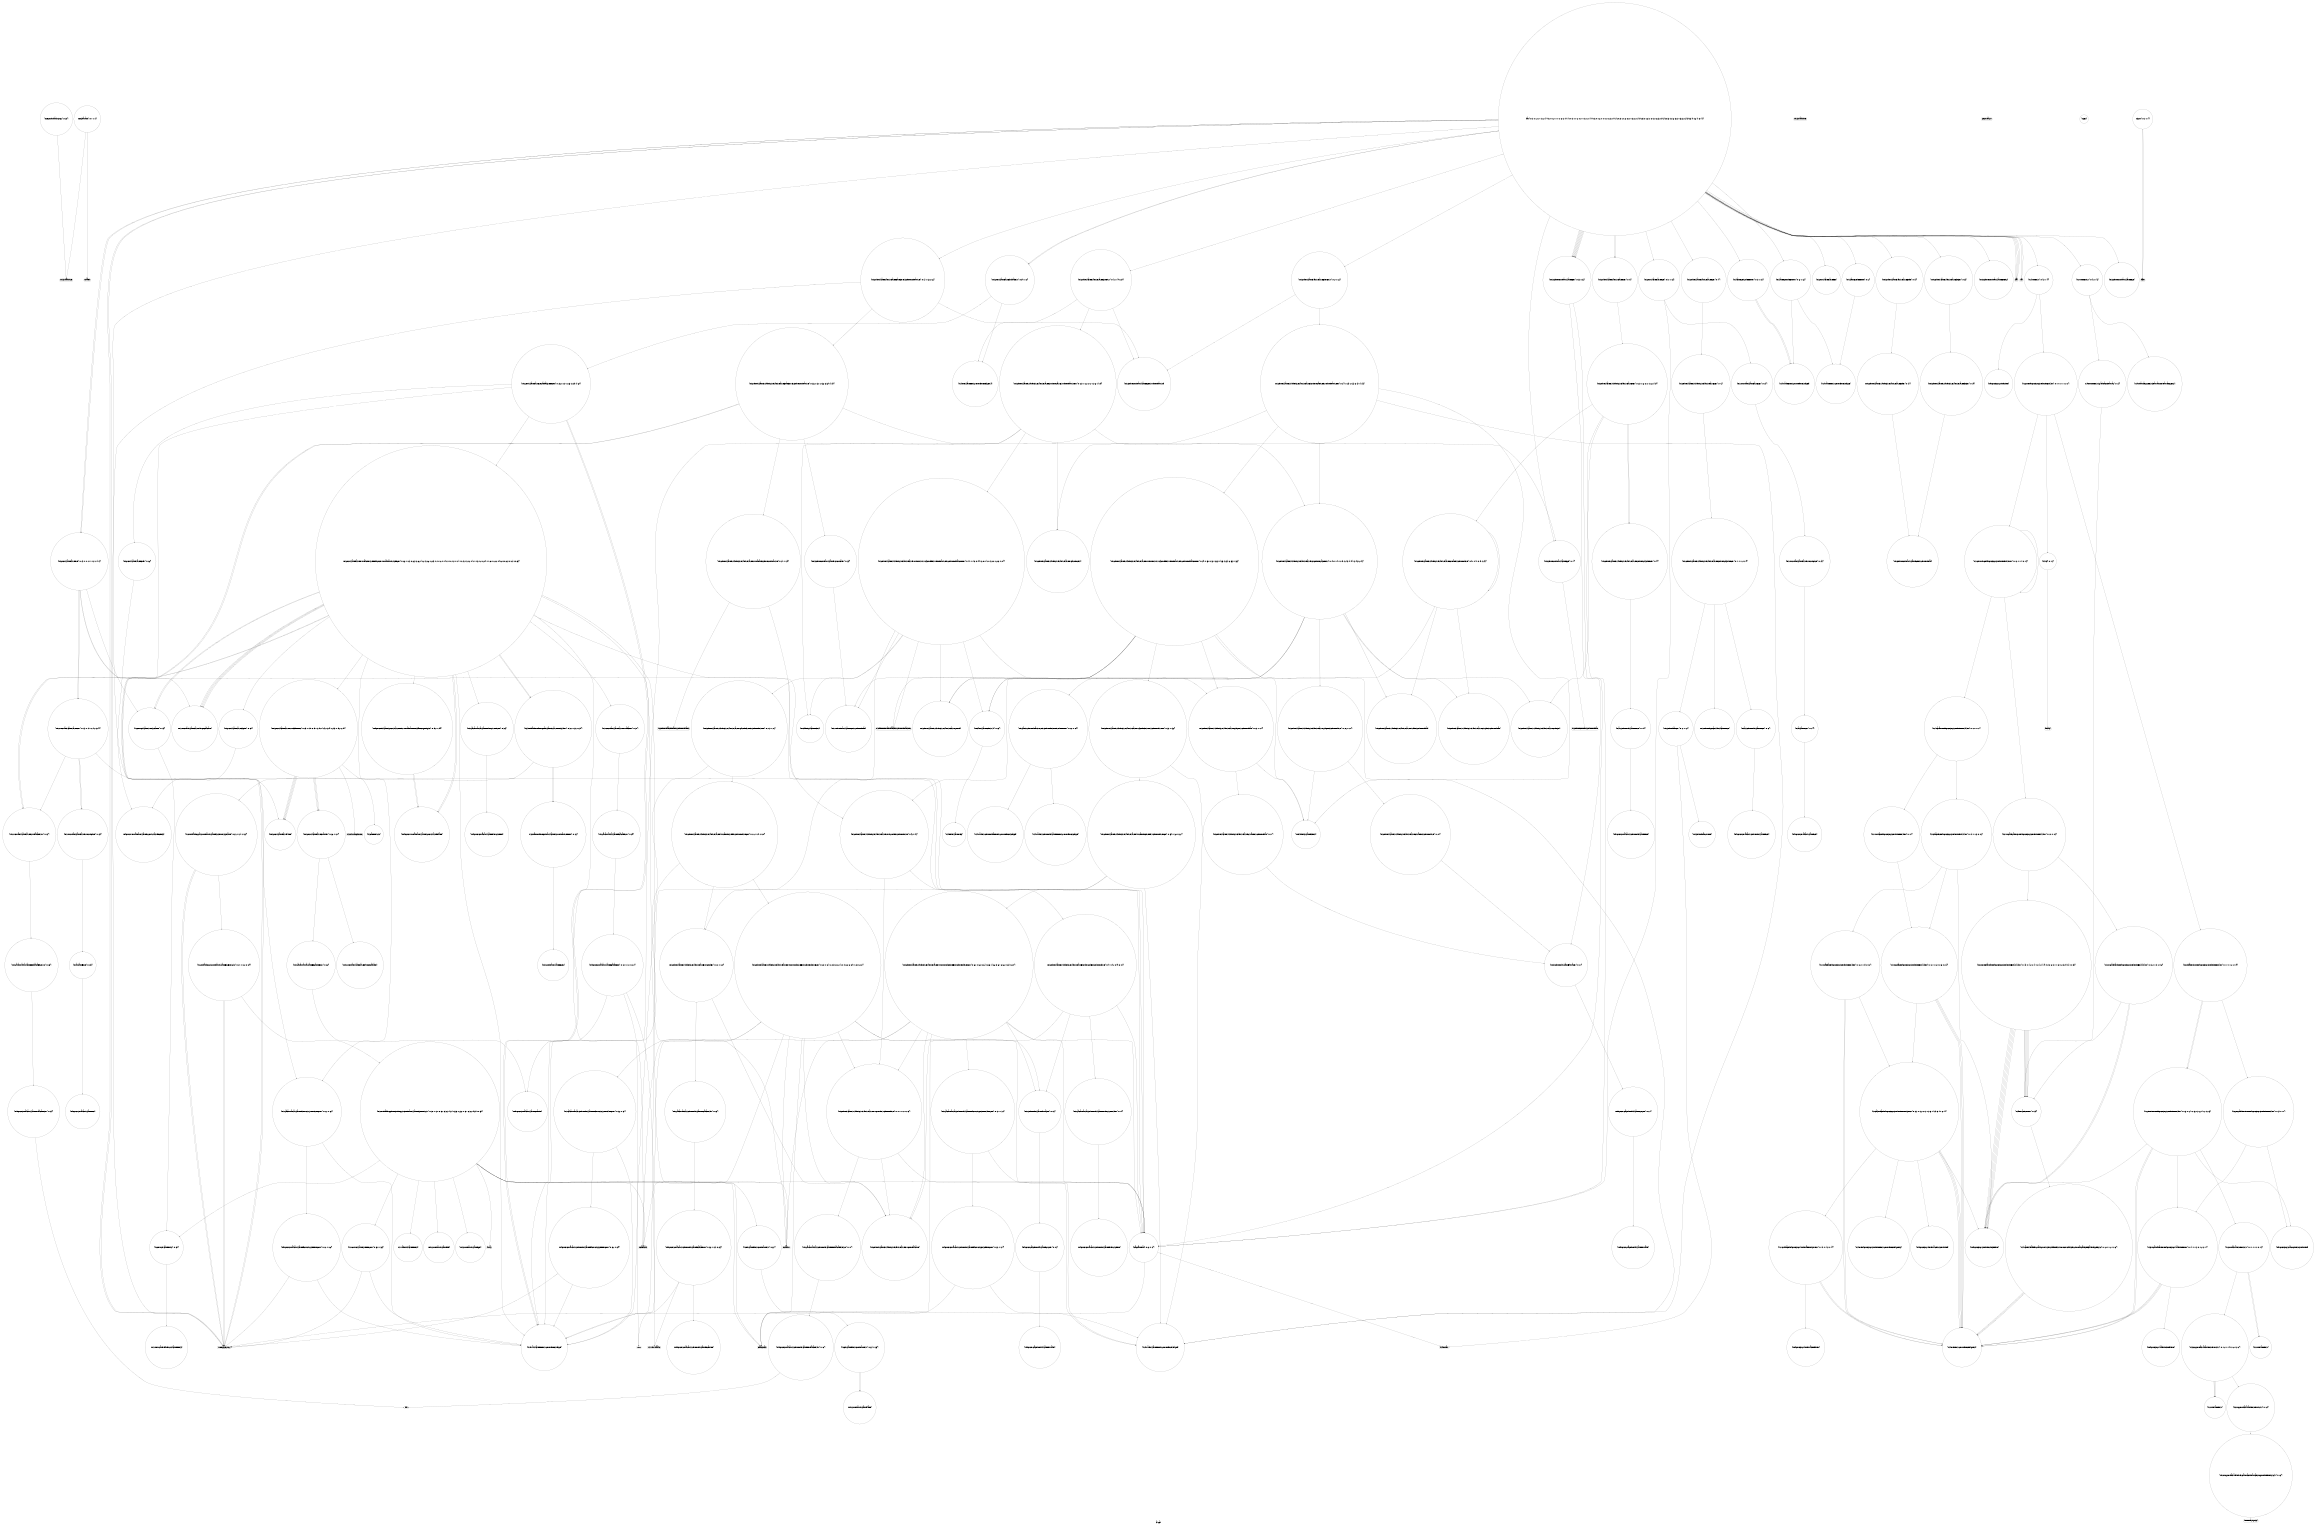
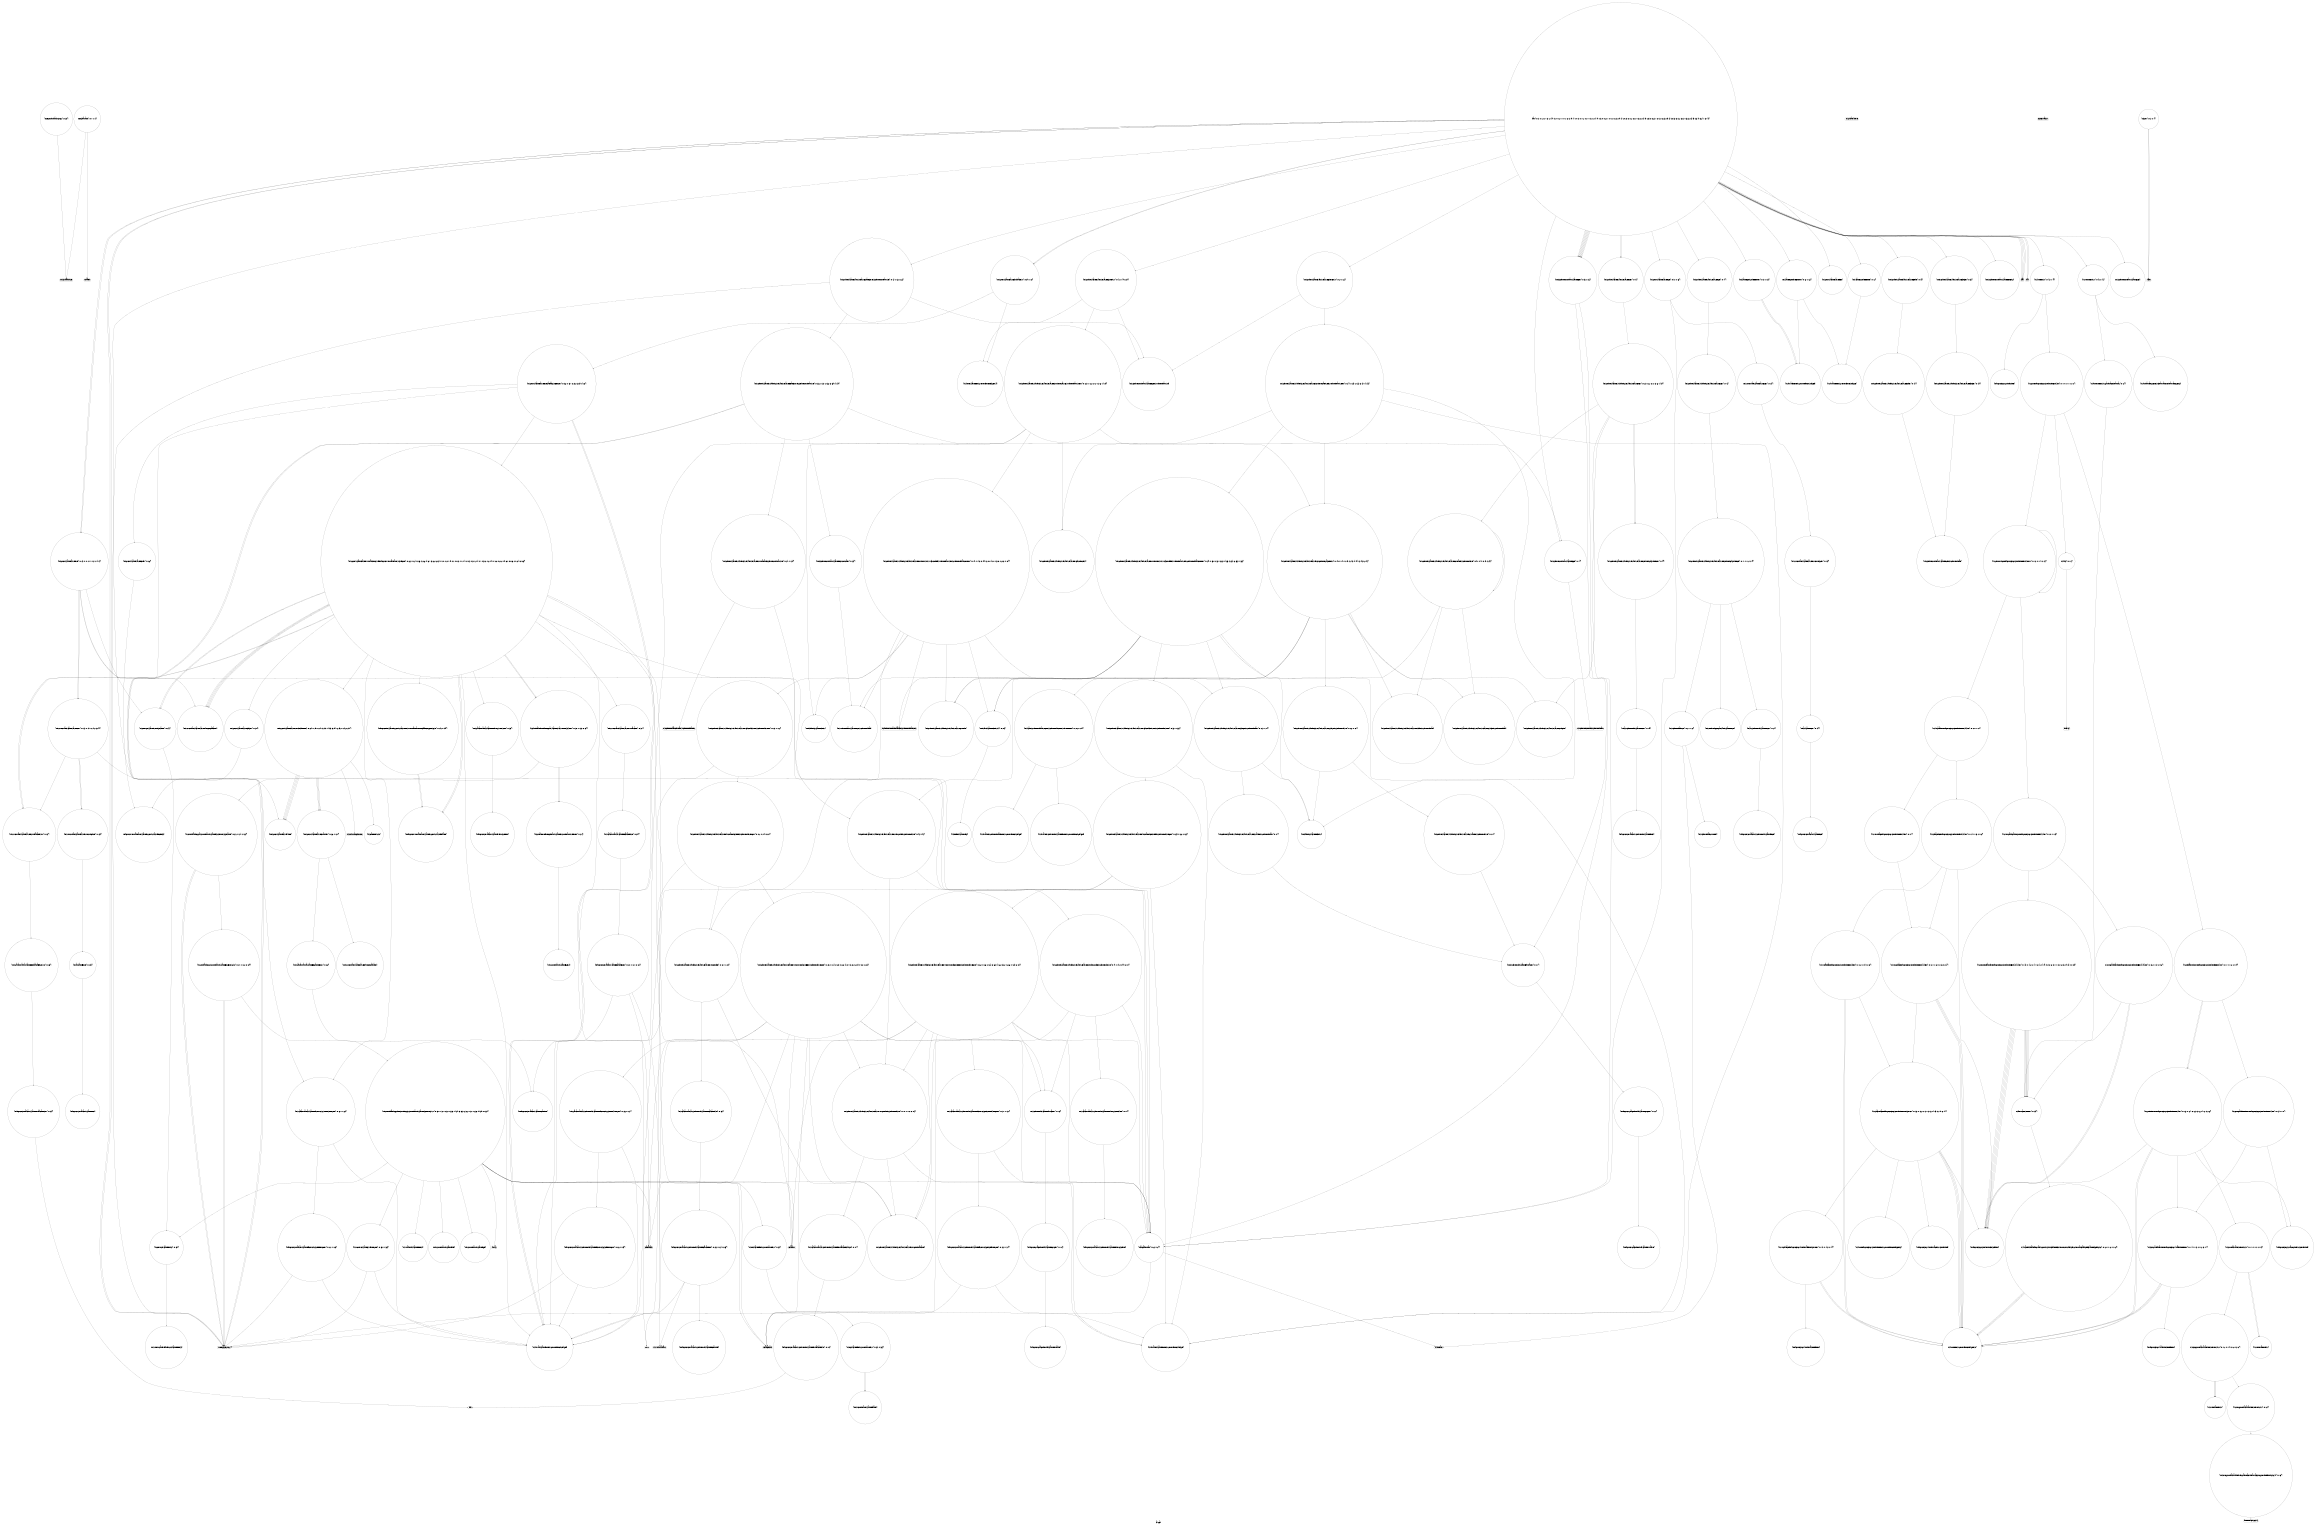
node "{_Z3ABSx}": removed
